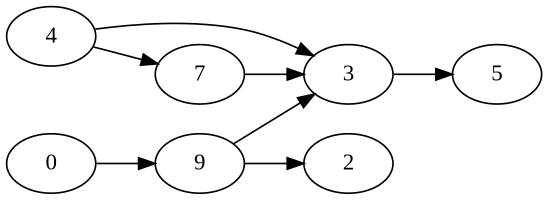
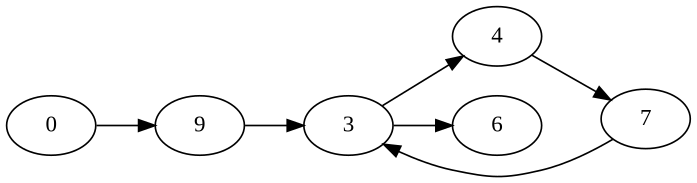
edge "4" -> "3": reversed
node "5": label "5" -> "6"
node "2": removed
